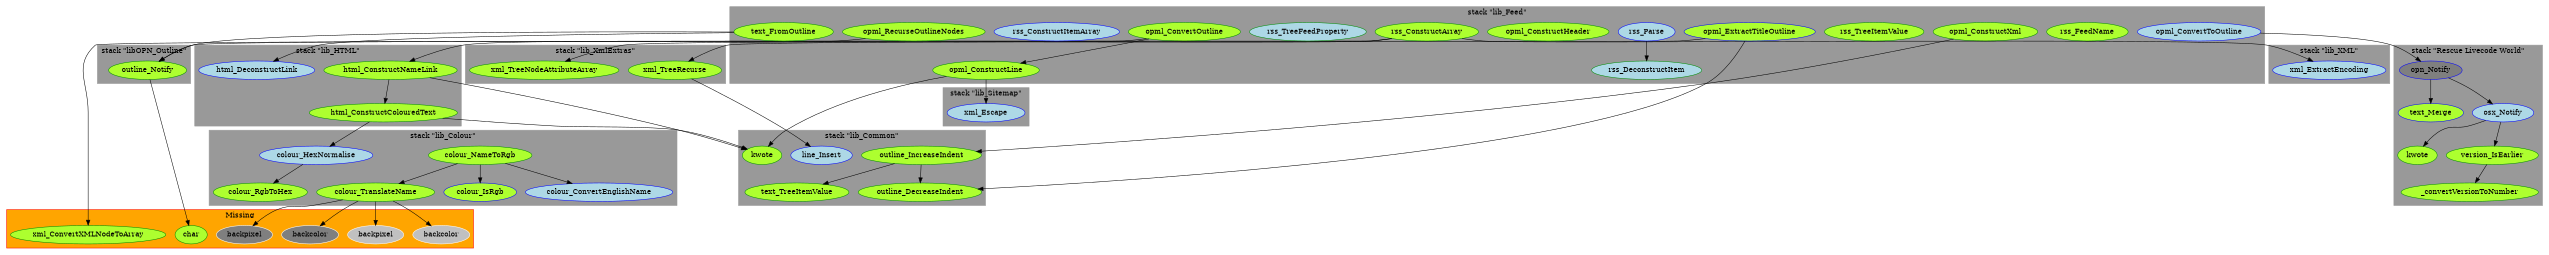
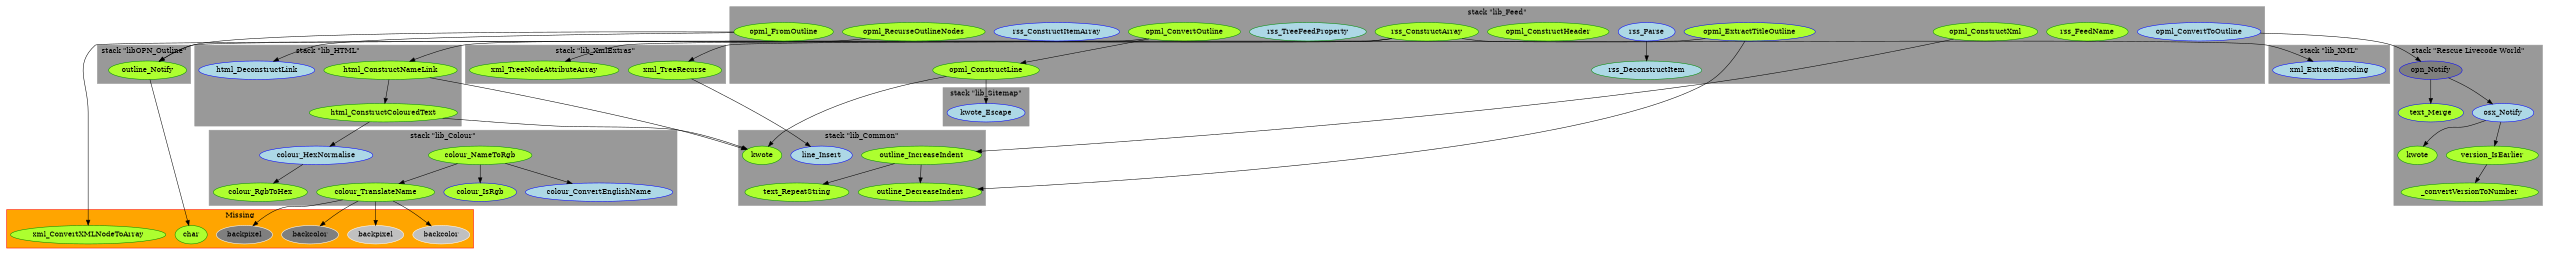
node "text_FromOutline": label "text_FromOutline" -> "opml_FromOutline"
node "rss_TreeItemValue": removed
node "xml_Escape": label "xml_Escape" -> "kwote_Escape"
node "text_TreeItemValue": label "text_TreeItemValue" -> "text_RepeatString"
